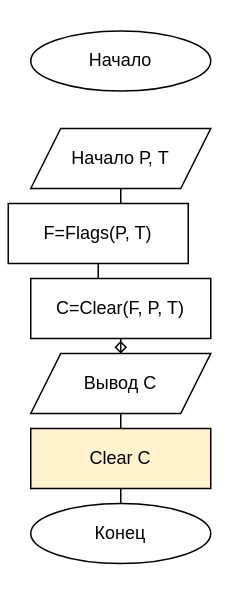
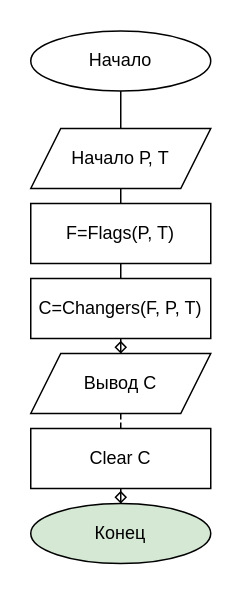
edge "Начало" -- "Начало Р, Т": added
node "F=Flags(P, T)": moved (98, 233) -> (121, 233)
node "C=Clear(F, P, T)": label "C=Clear(F, P, T)" -> "C=Changers(F, P, T)"
edge "Вывод C" -- "Clear C": style solid -> dashed
node "Clear C": fillcolor #fff2cc -> #ffffff
edge "Clear C" -- "Конец": arrowhead none -> diamond
node "Конец": fillcolor #ffffff -> #d5e8d4
